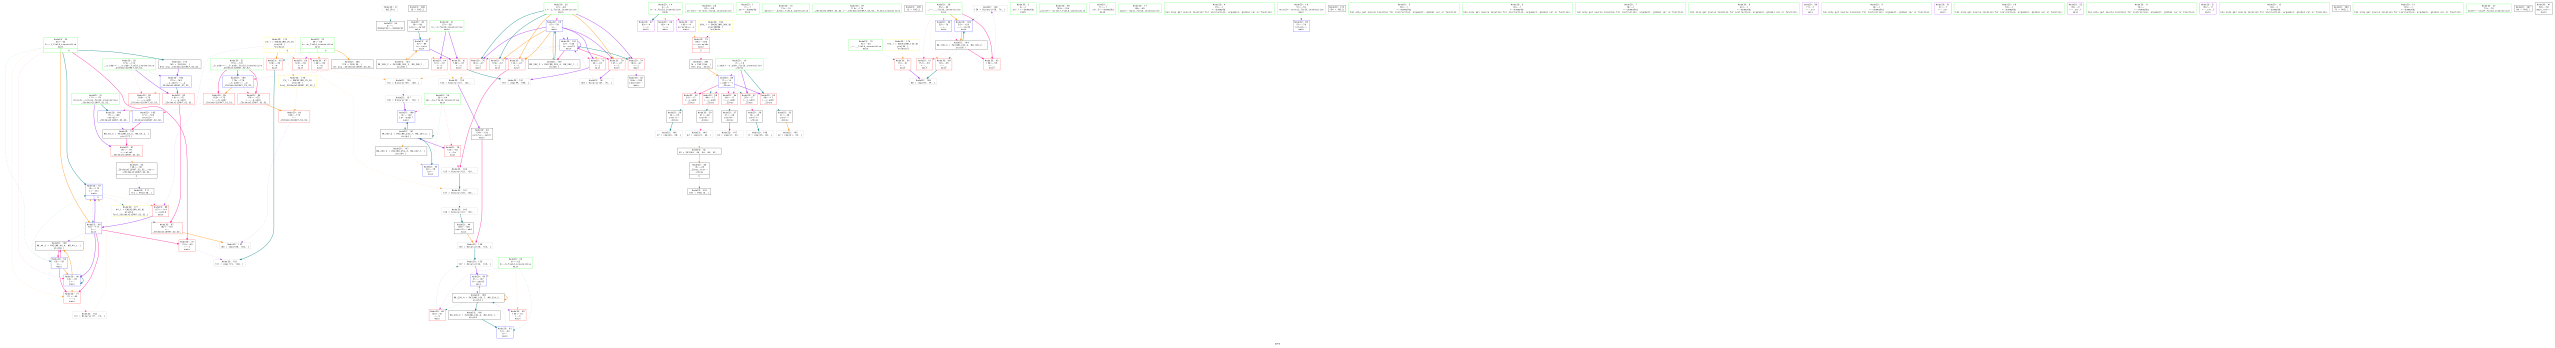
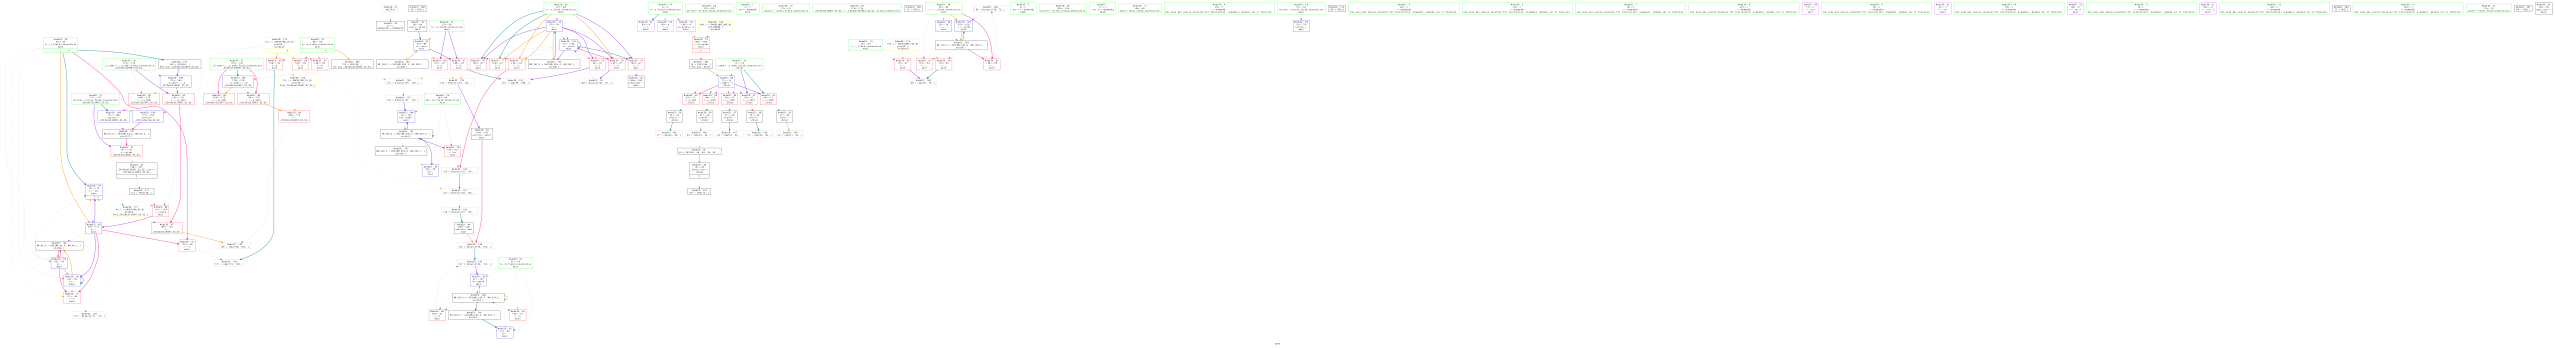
node "NodeID: 105": text "_ZSt3minIiERKT_S2_S2_" -> "_ZSt3idxprom_S2_S2_"
